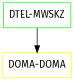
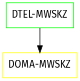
node "DOMA-DOMA": label "DOMA-DOMA" -> "DOMA-MWSKZ"
